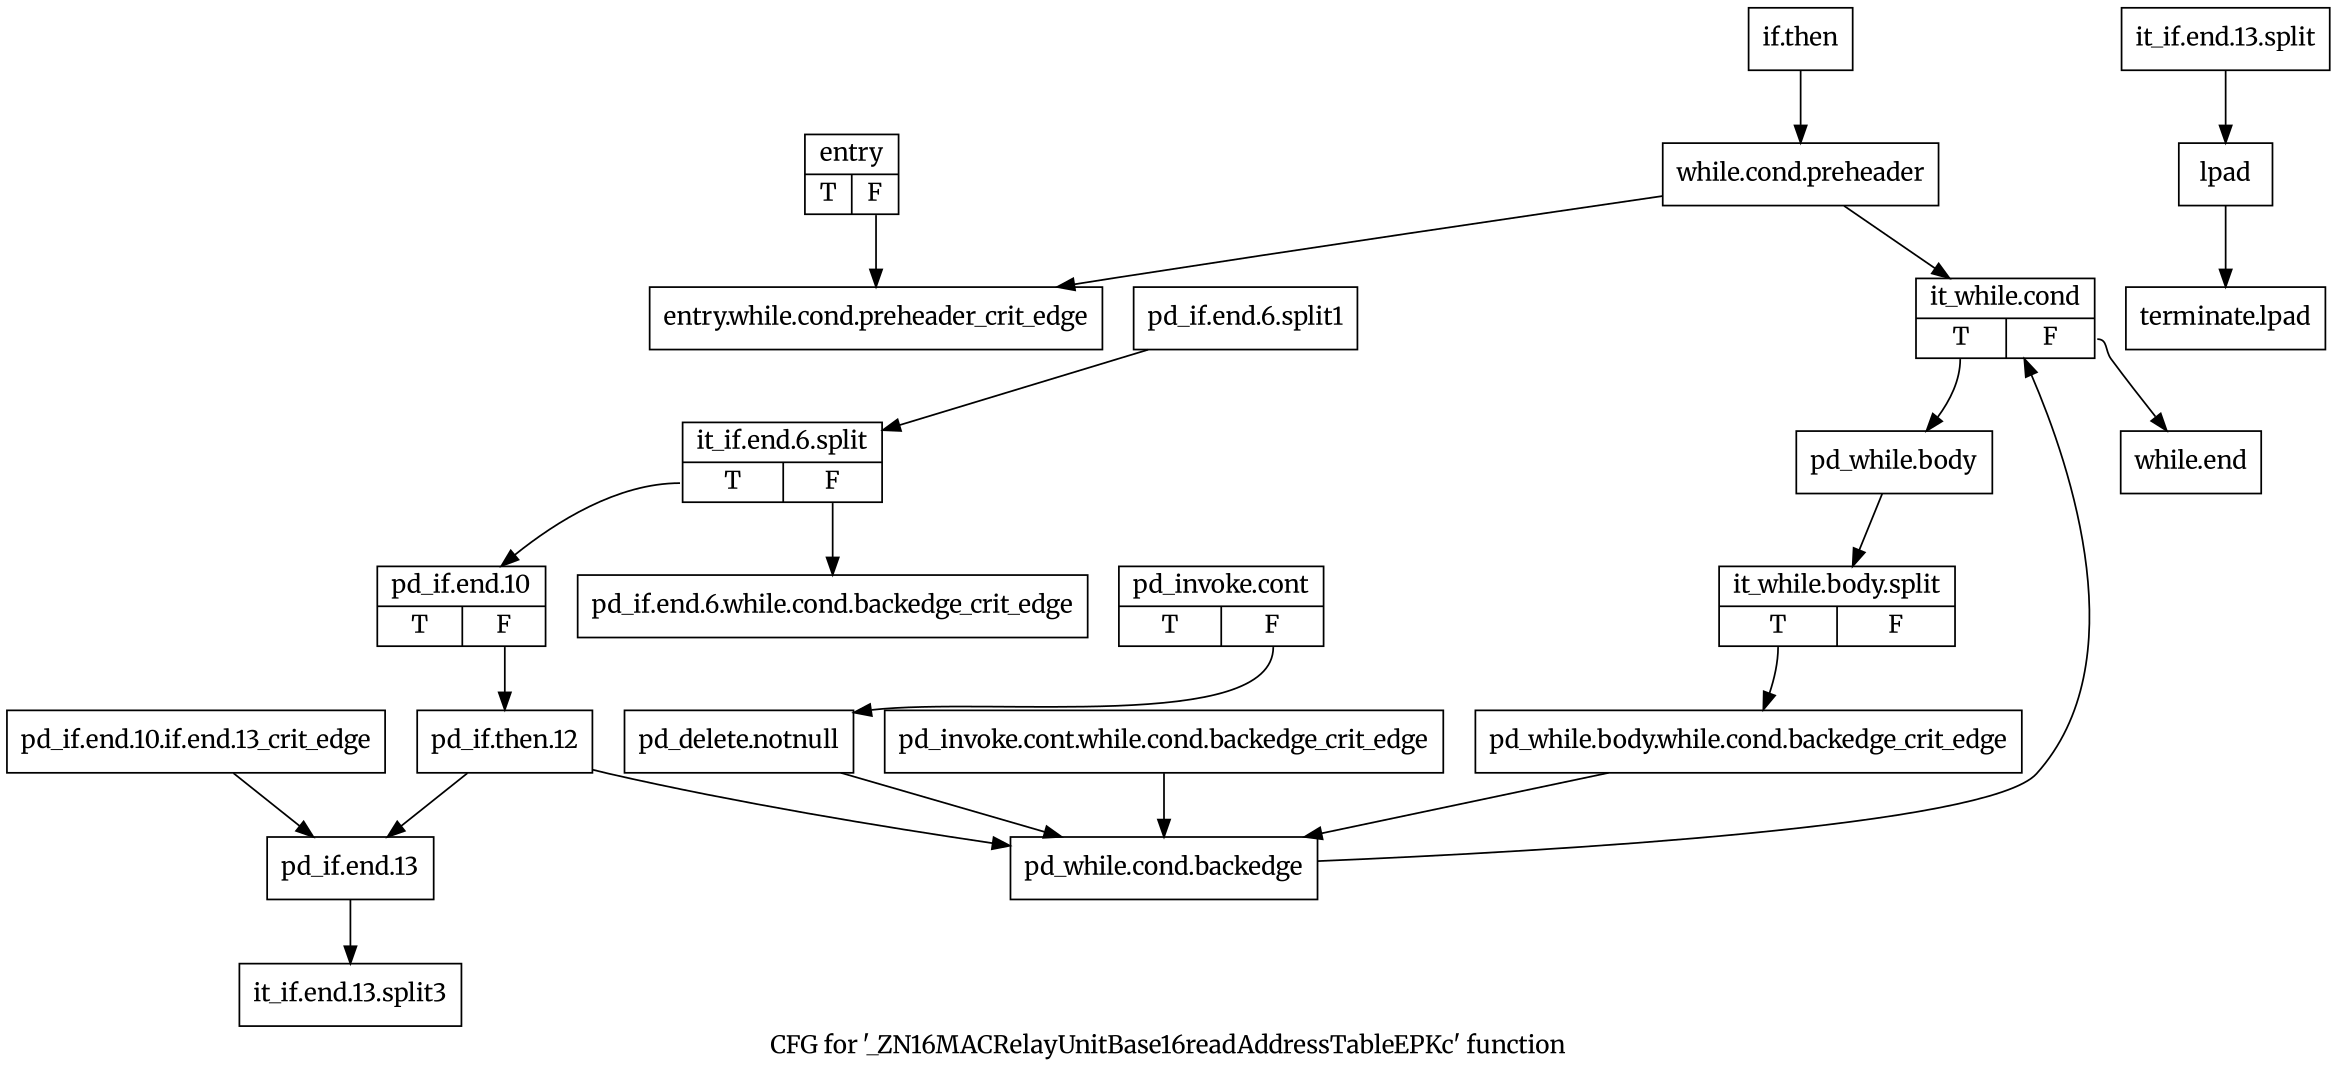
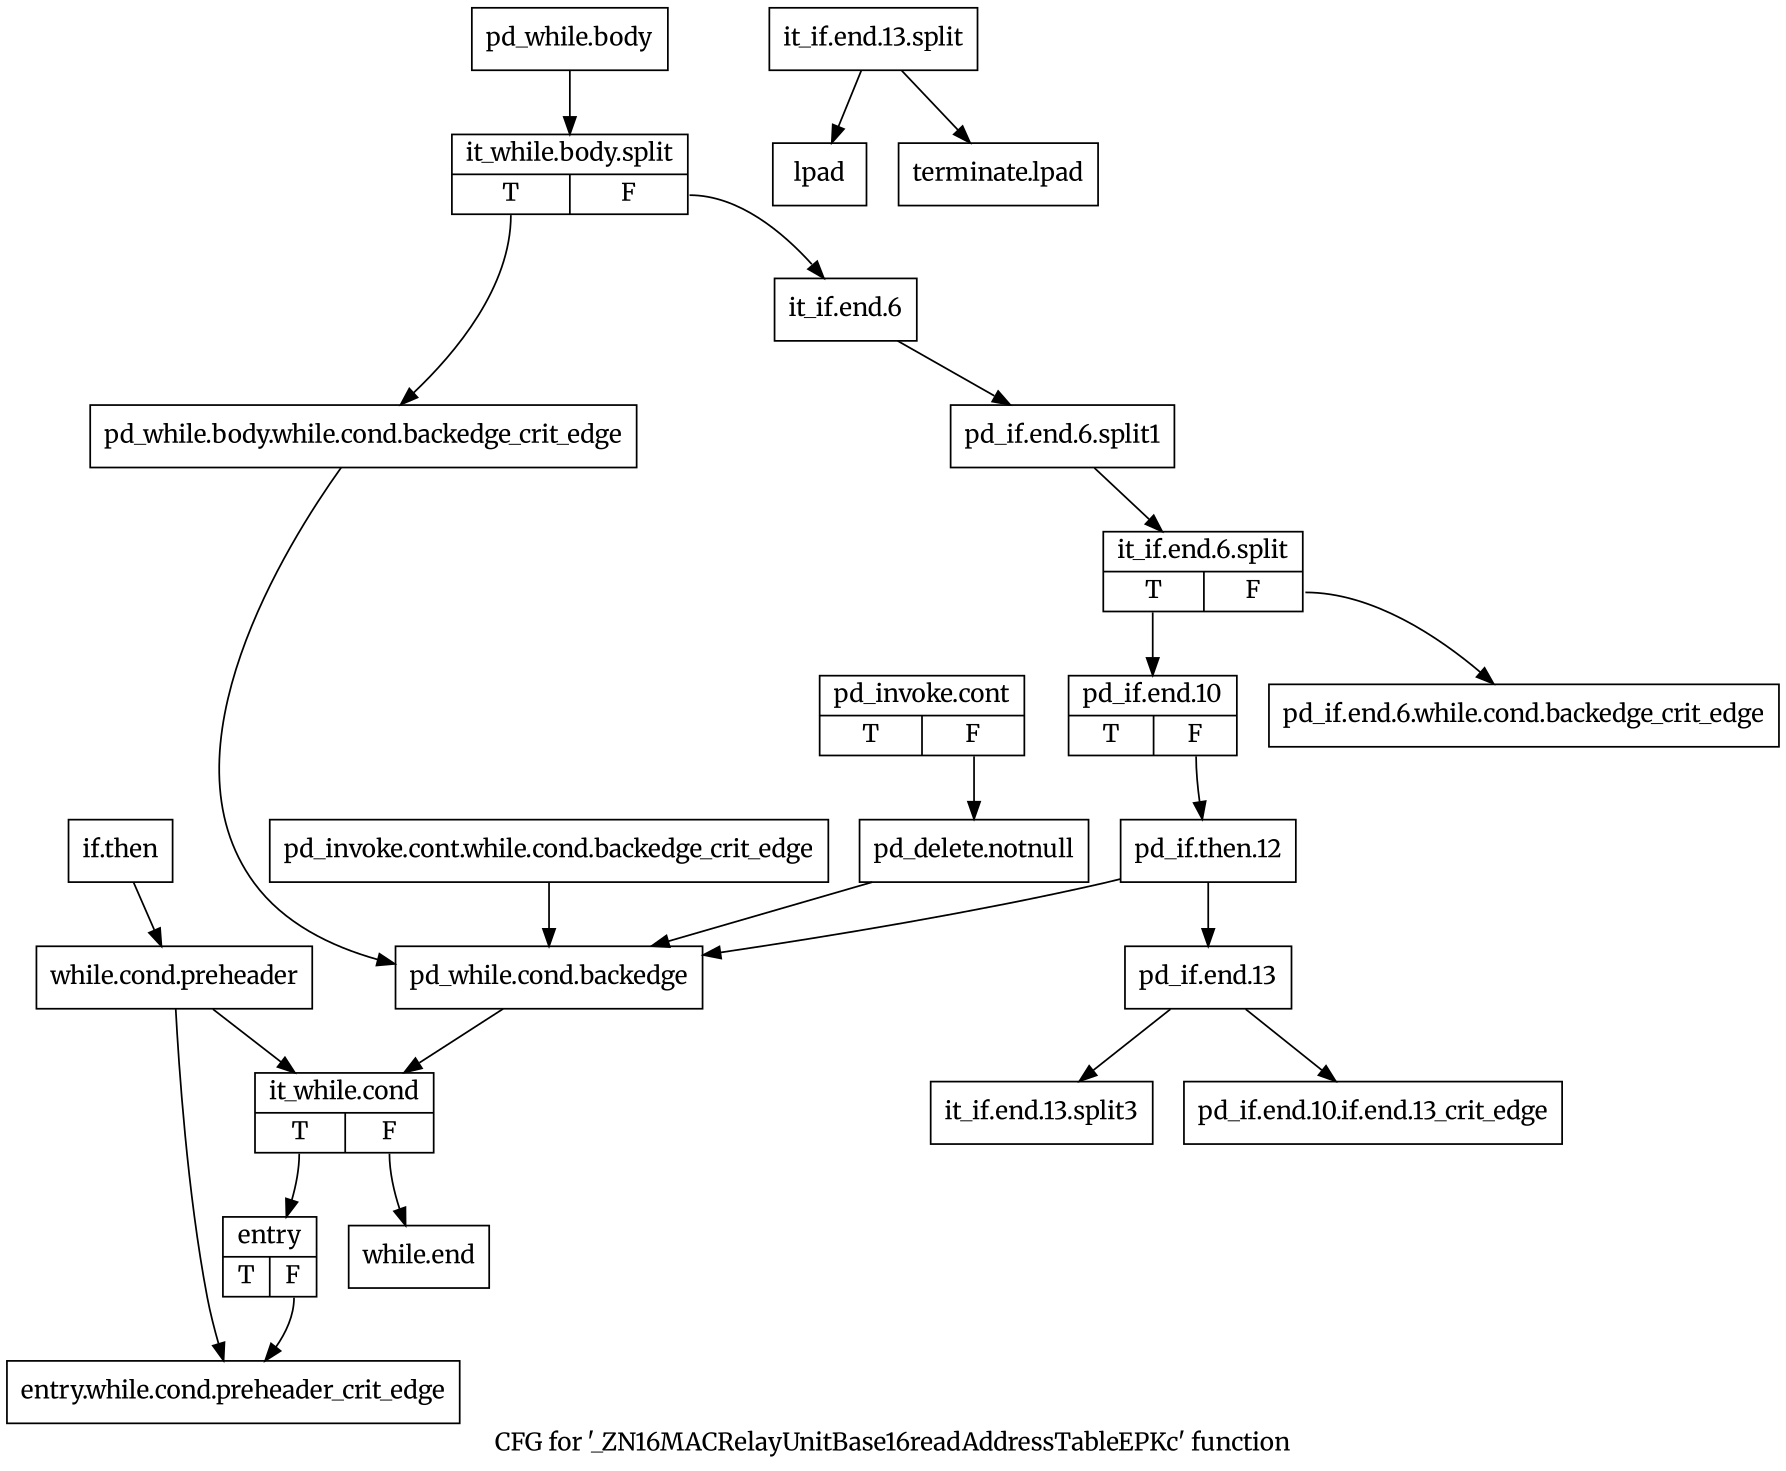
edge "lpad" -> "terminate.lpad": now "it_if.end.13.split" -> "terminate.lpad"
node "it_if.end.6": added
edge "it_while.cond" -> "pd_while.body": now "it_while.cond" -> "entry"
edge "pd_if.end.10.if.end.13_crit_edge" -> "pd_if.end.13": reversed
